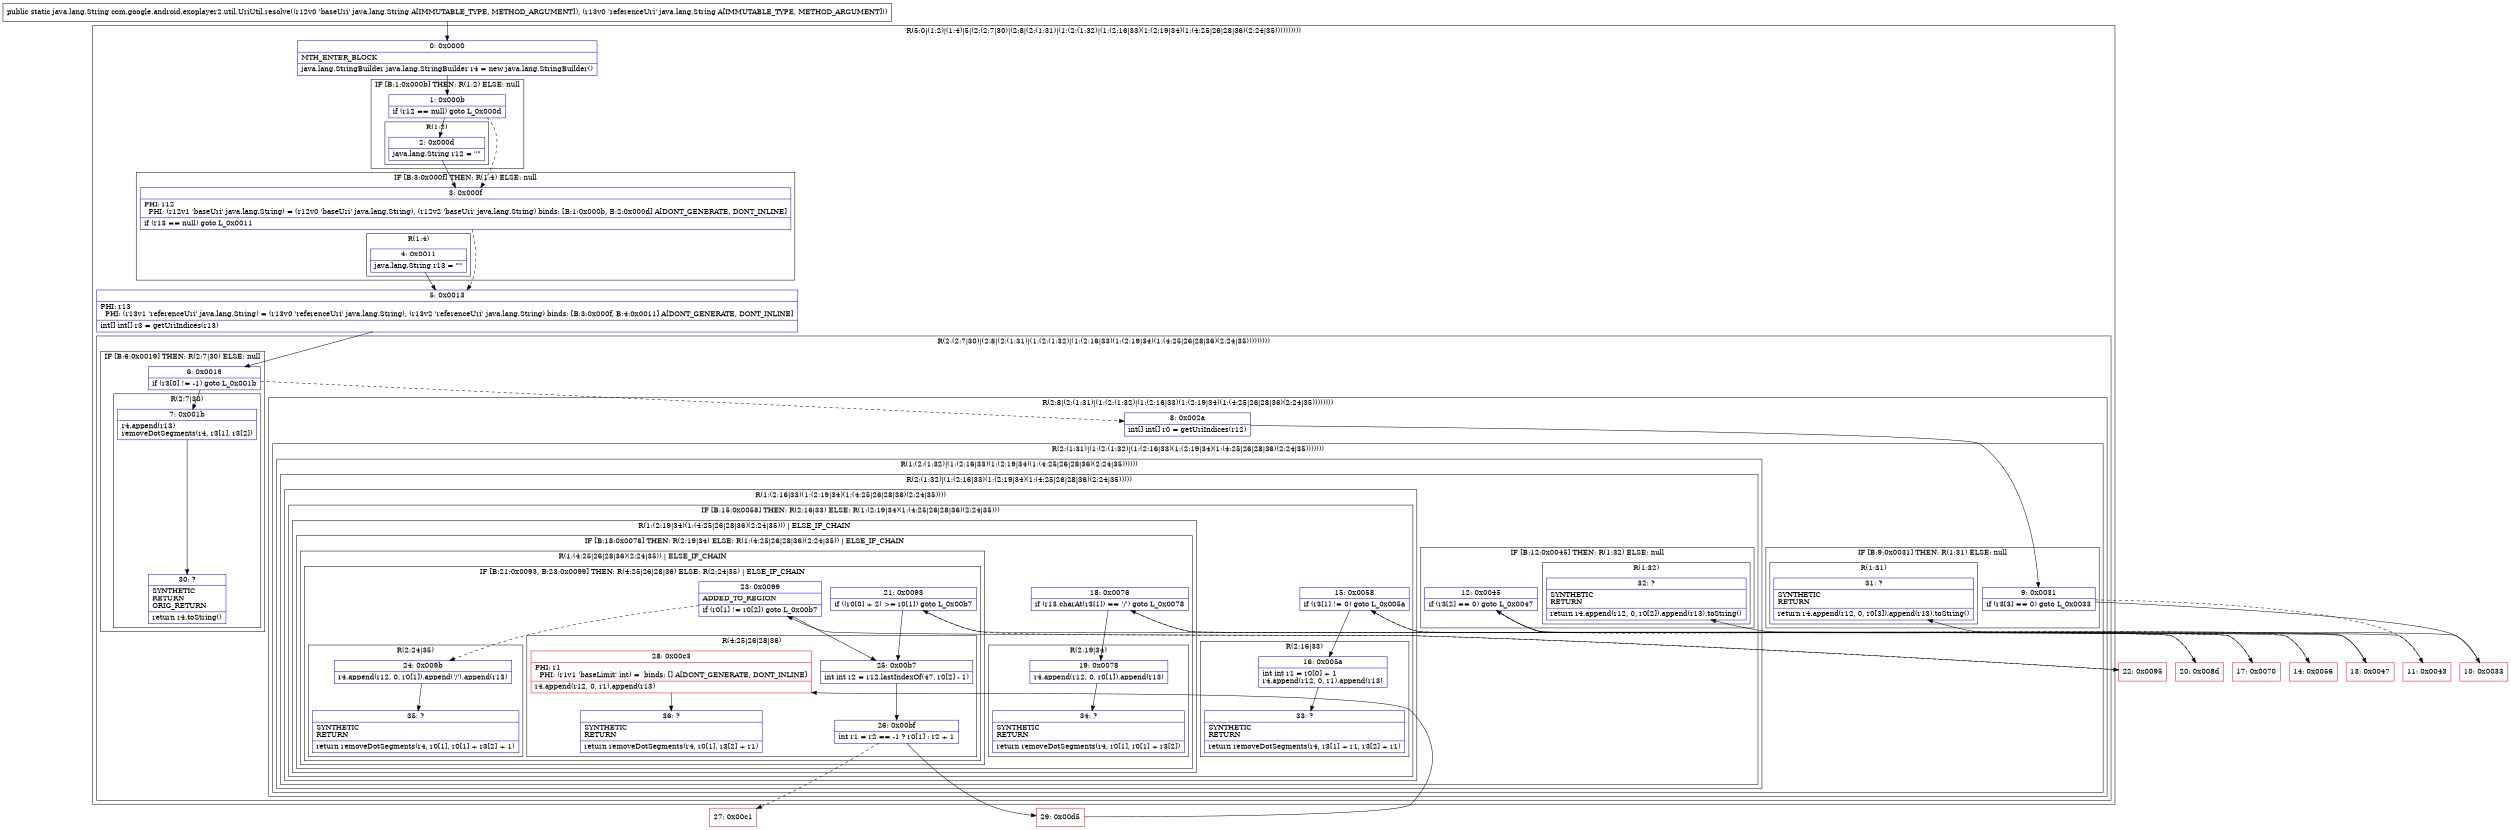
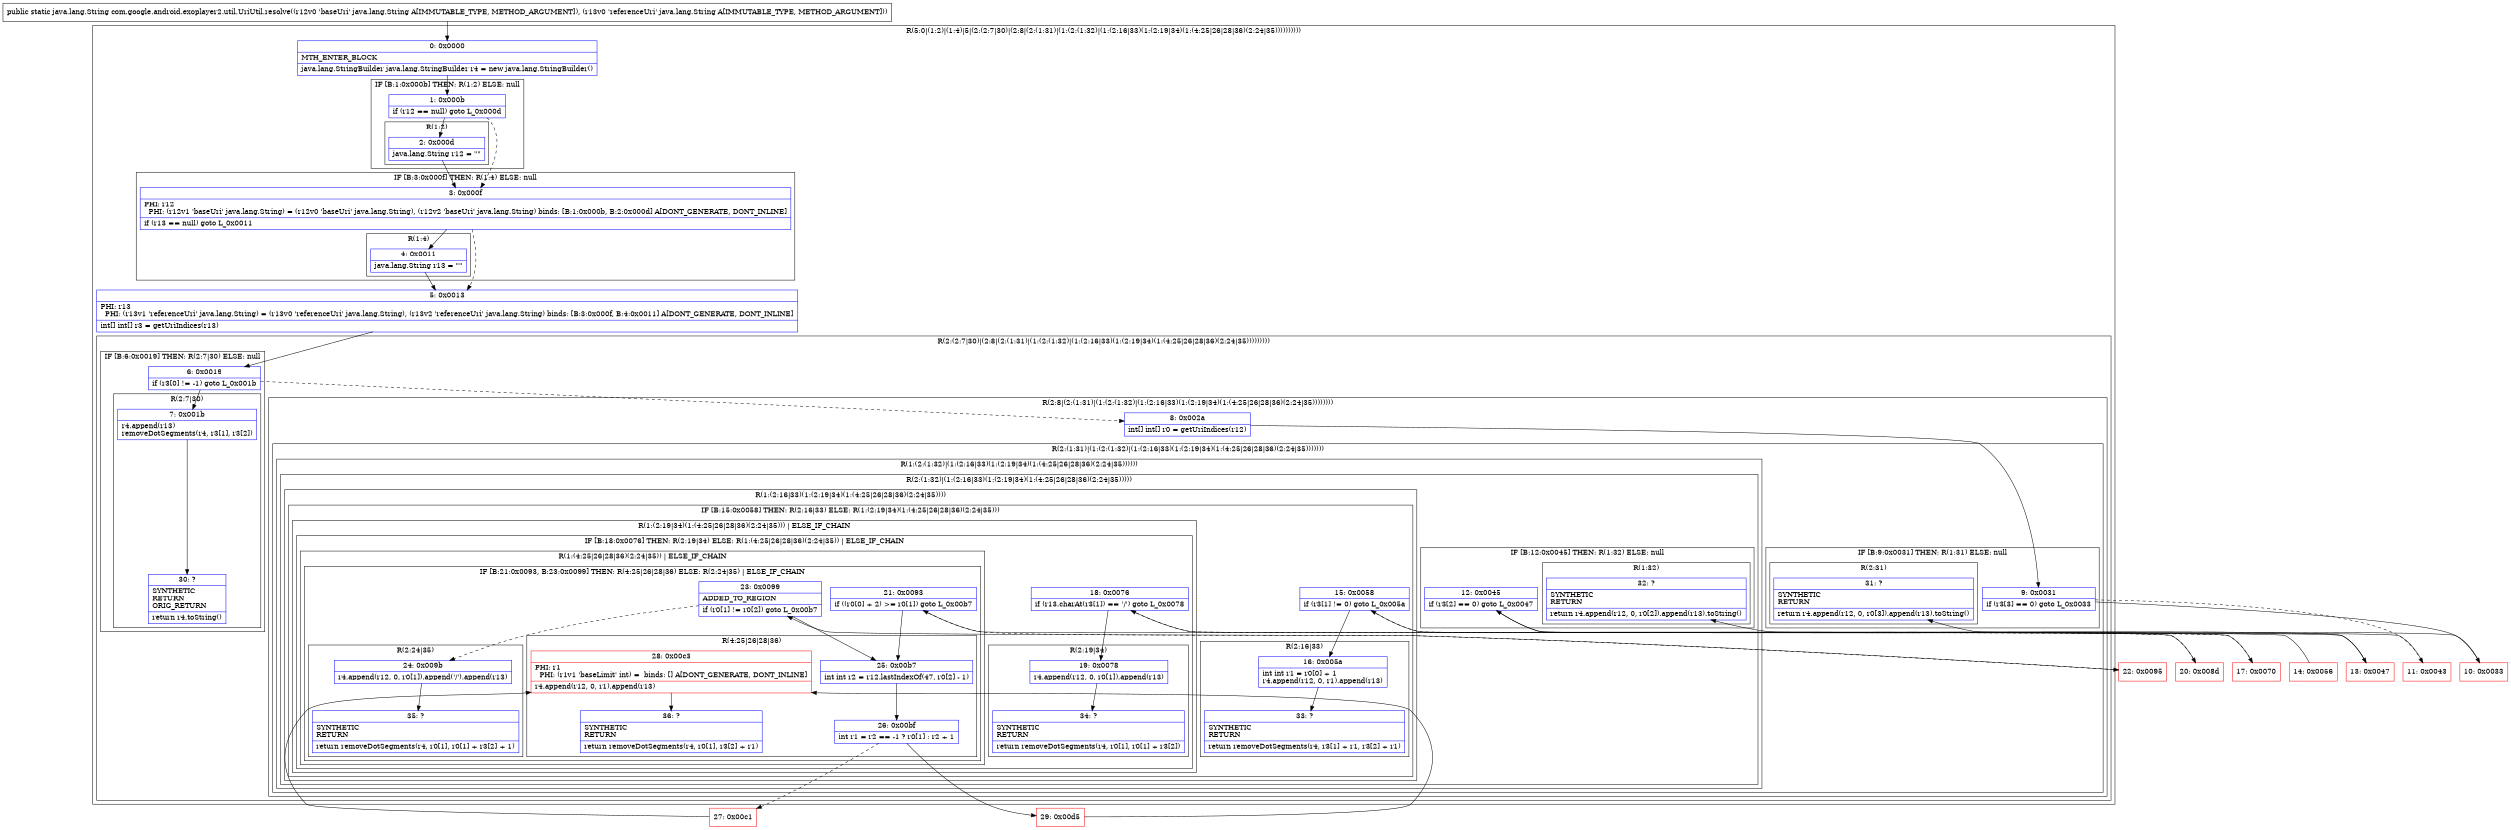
edge "3: 0x000f" -> "4: 0x0011": added
cluster "R(1:31)": label "R(1:31)" -> "R(2:31)"
edge "12: 0x0045" -> "14: 0x0056": removed
edge "27: 0x00c1" -> "28: 0x00c3": added
